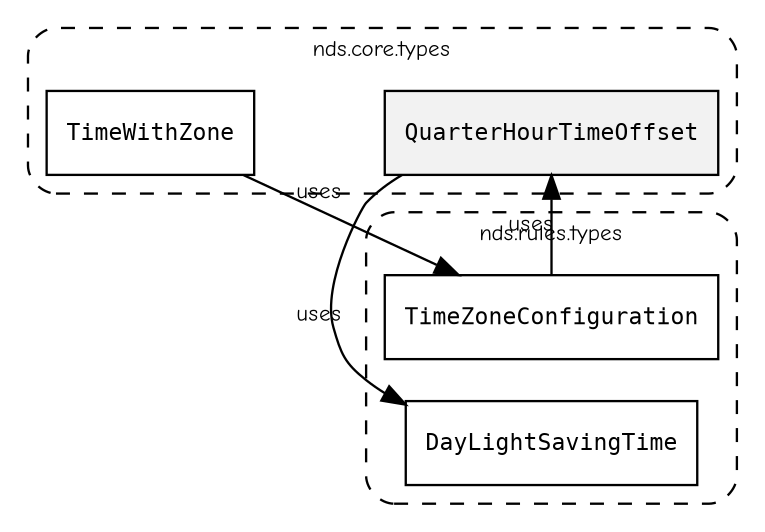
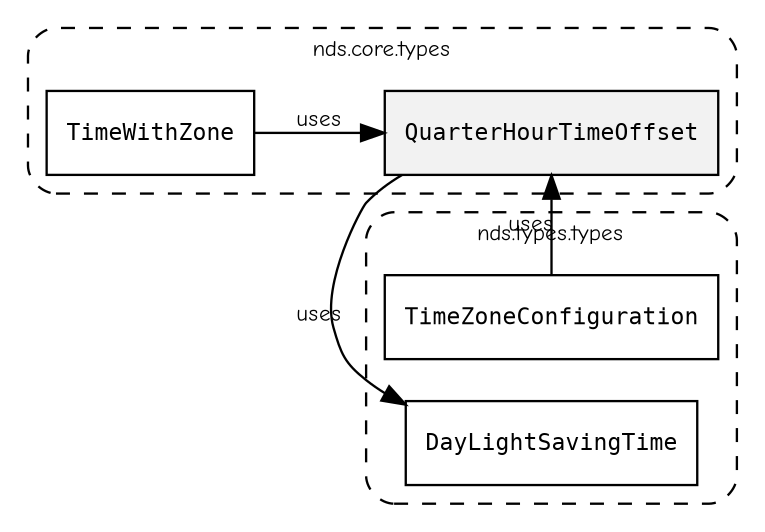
edge "TimeWithZone" -> "TimeZoneConfiguration": now "TimeWithZone" -> "QuarterHourTimeOffset"
cluster "nds.rules.types": label "nds.rules.types" -> "nds.types.types"
